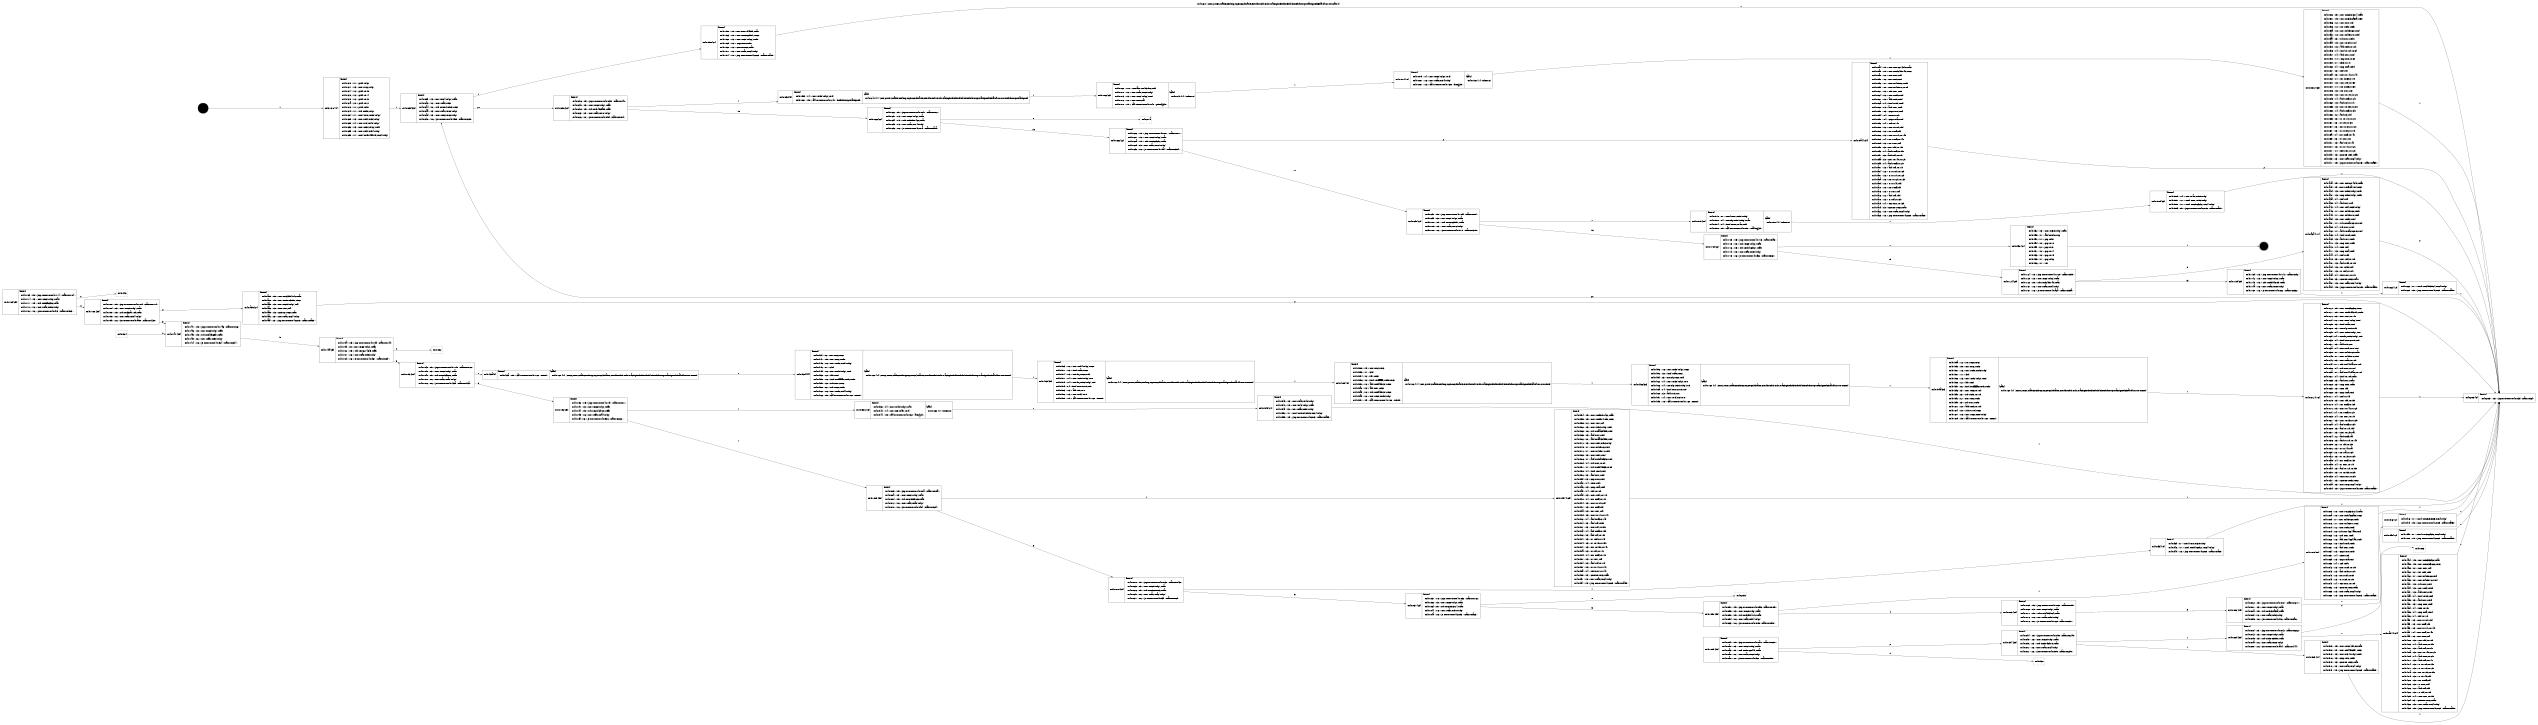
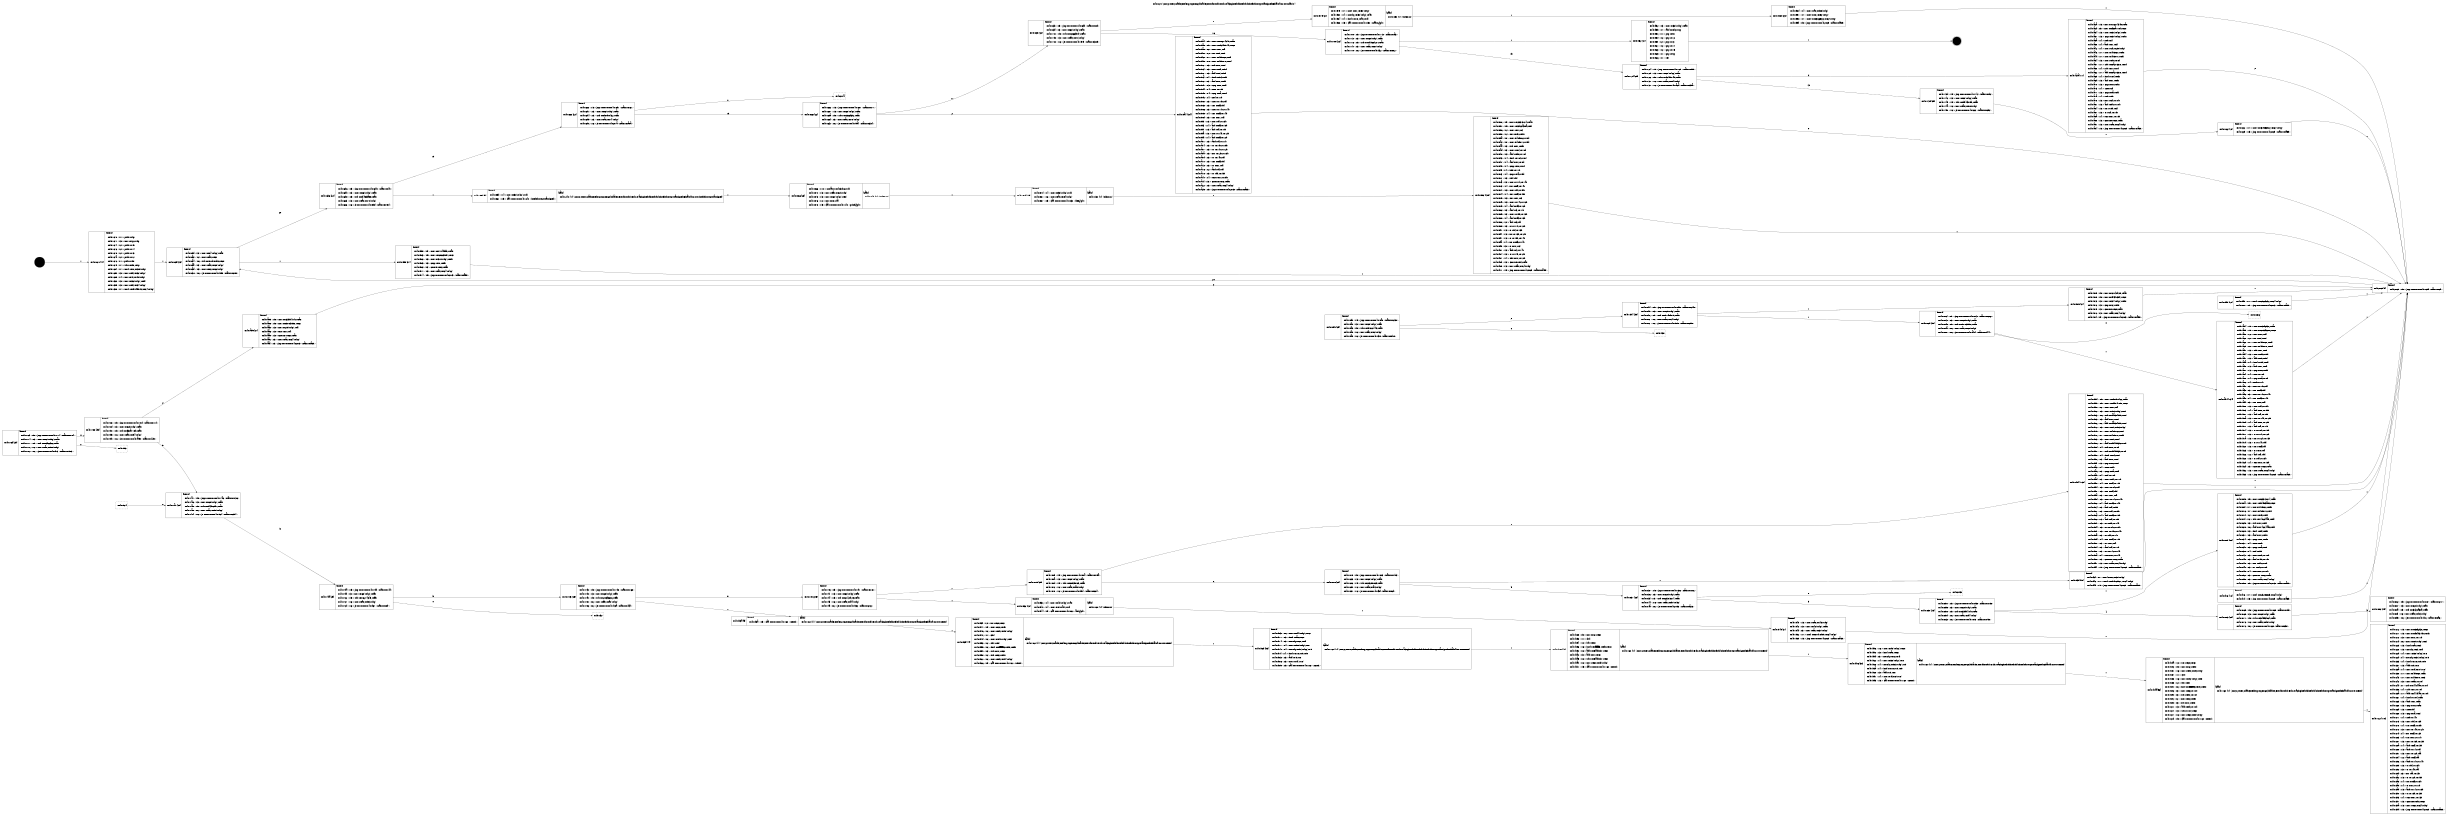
edge "0x401c12 [176]" -> "0x4020c9 [5]": removed, label "1"
edge "0x401882 [25]" -> "0x401f16 [12]": removed, label "1"
